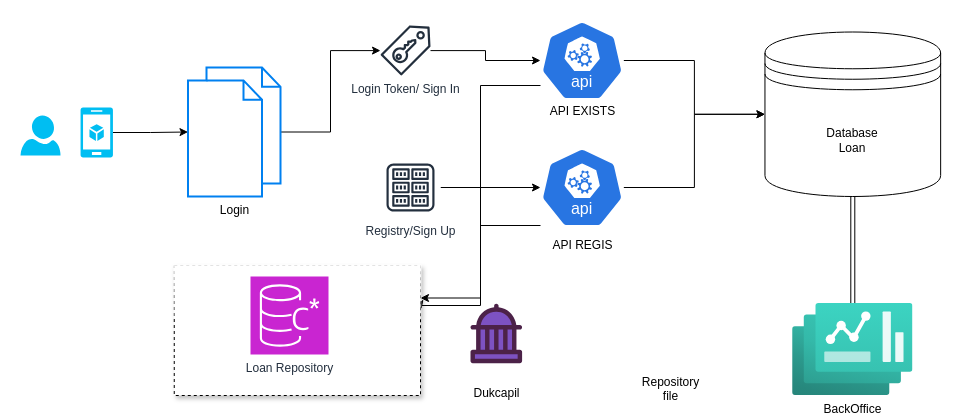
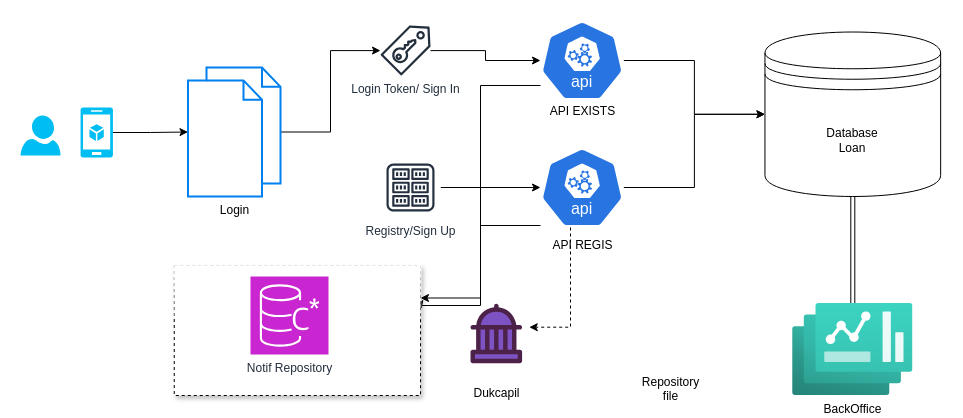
edge "API REGIS" -> "Dukcapil": added
node "Loan Repository": label "Loan Repository" -> "Notif Repository"
